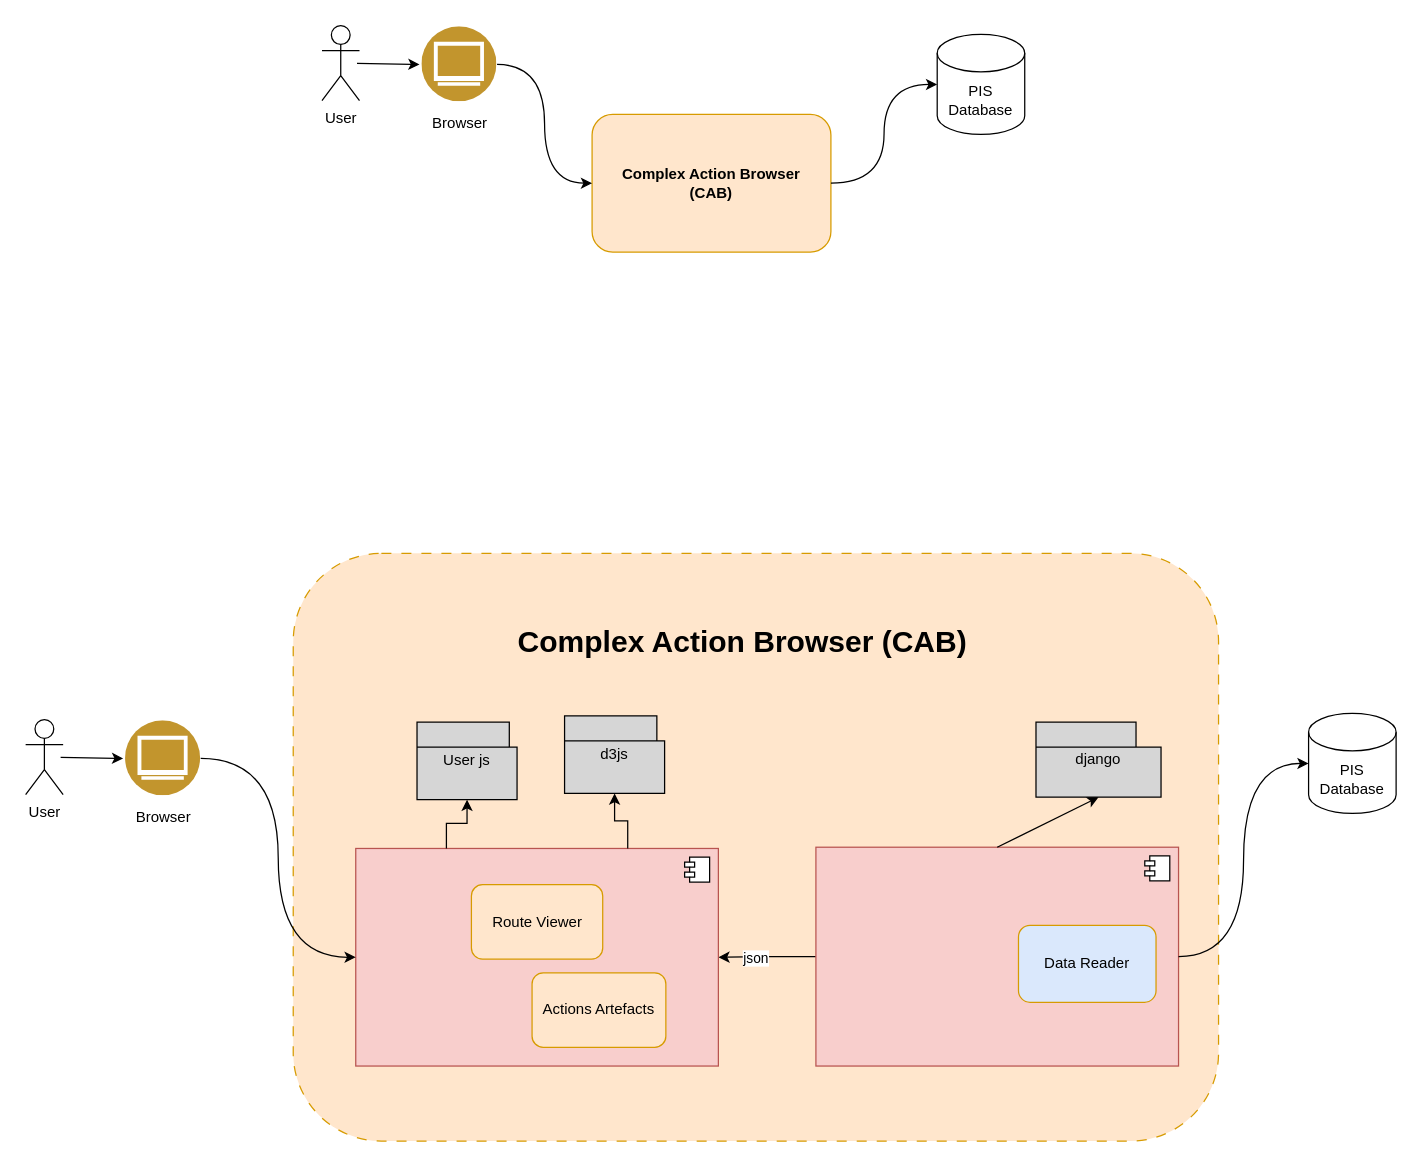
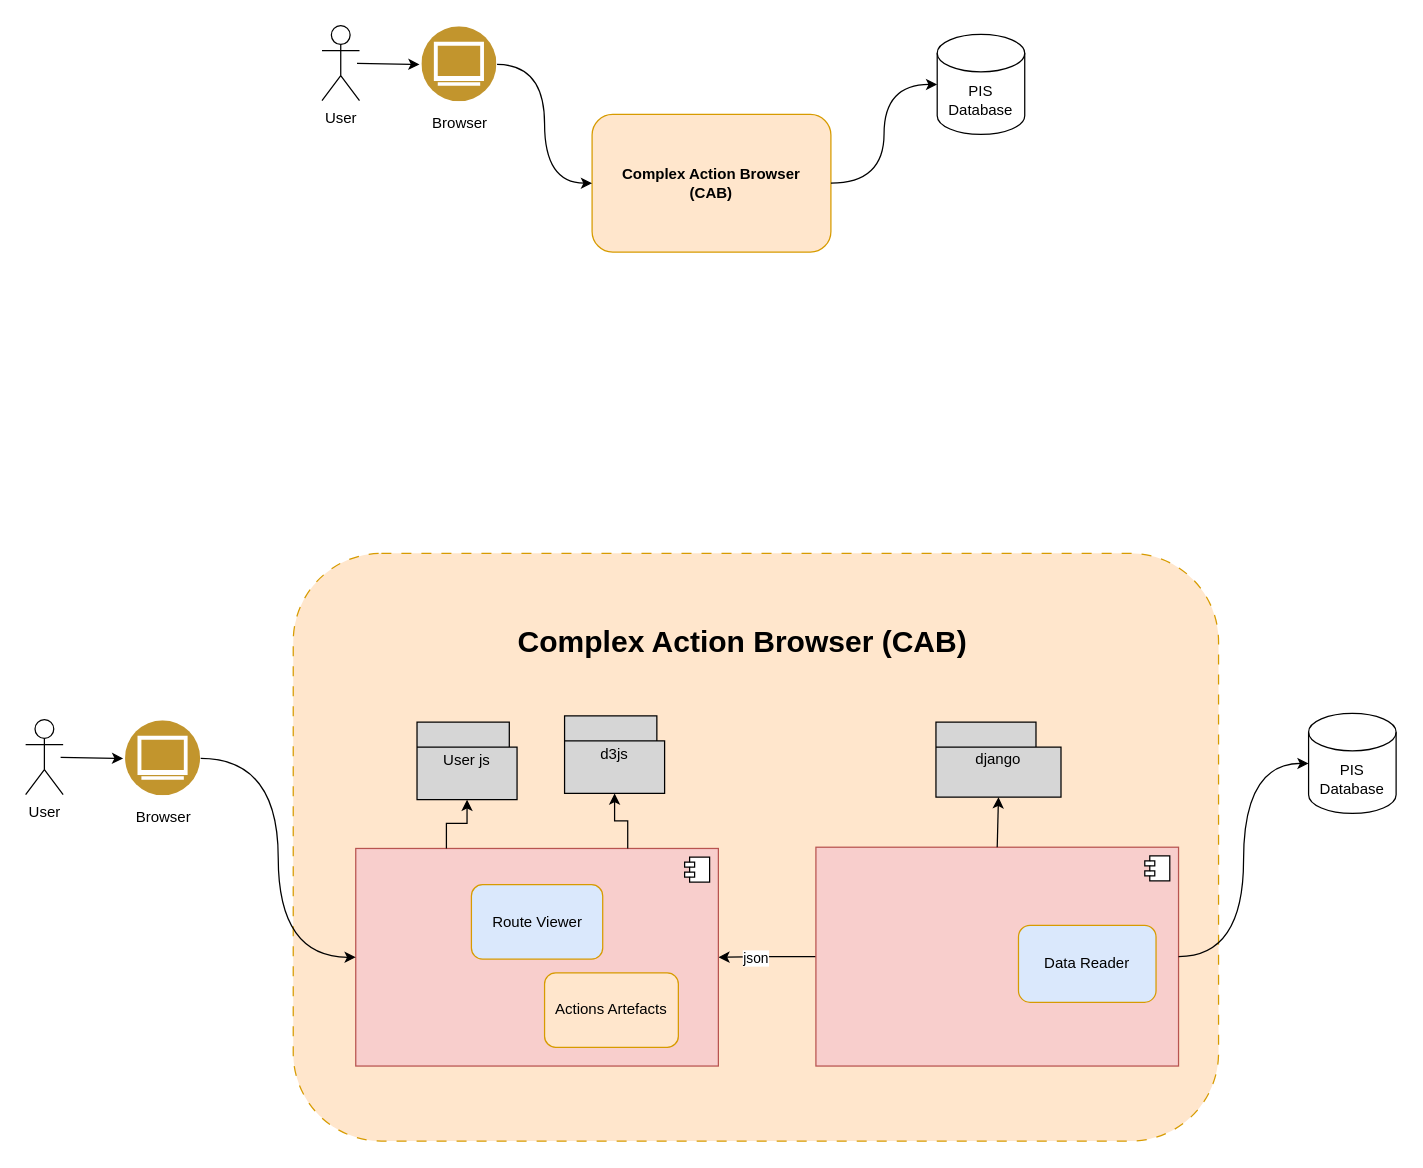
node "django": moved (1098, 759) -> (998, 759)
node "Route Viewer": fillcolor #ffe6cc -> #dae8fc
node "Actions Artefacts": moved (599, 1010) -> (611, 1010)
